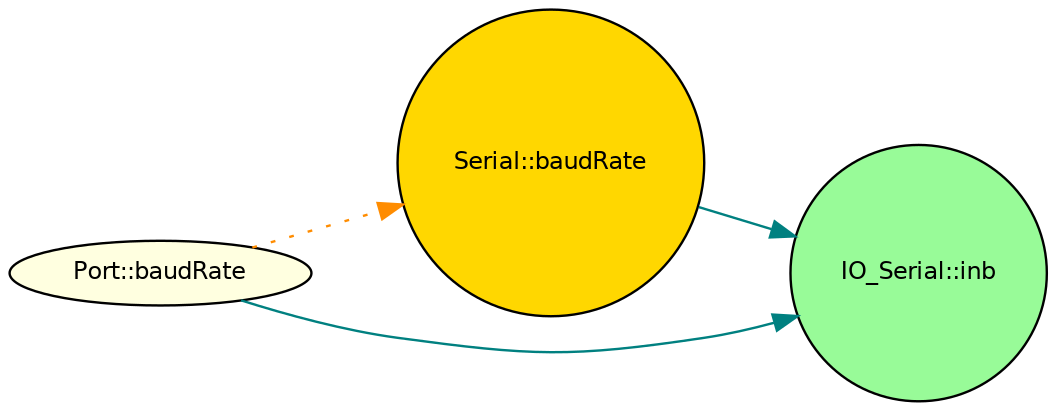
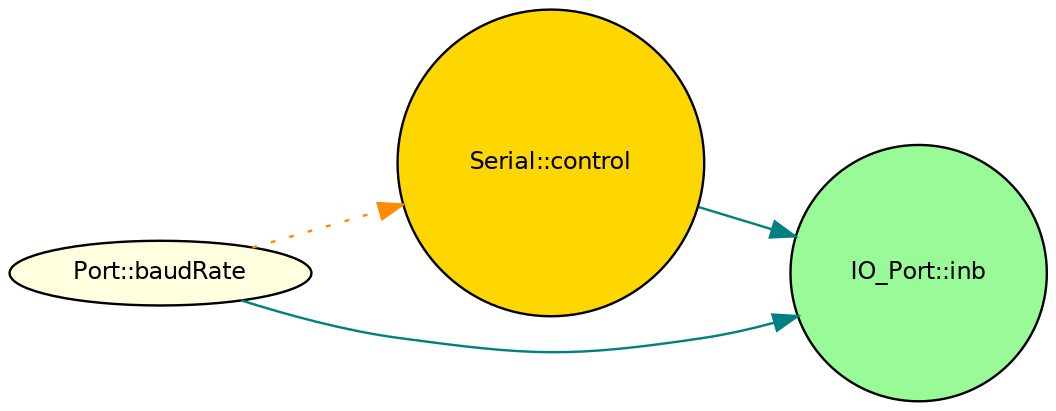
node "Serial::baudRate": label "Serial::baudRate" -> "Serial::control"
node "IO_Serial::inb": label "IO_Serial::inb" -> "IO_Port::inb"
